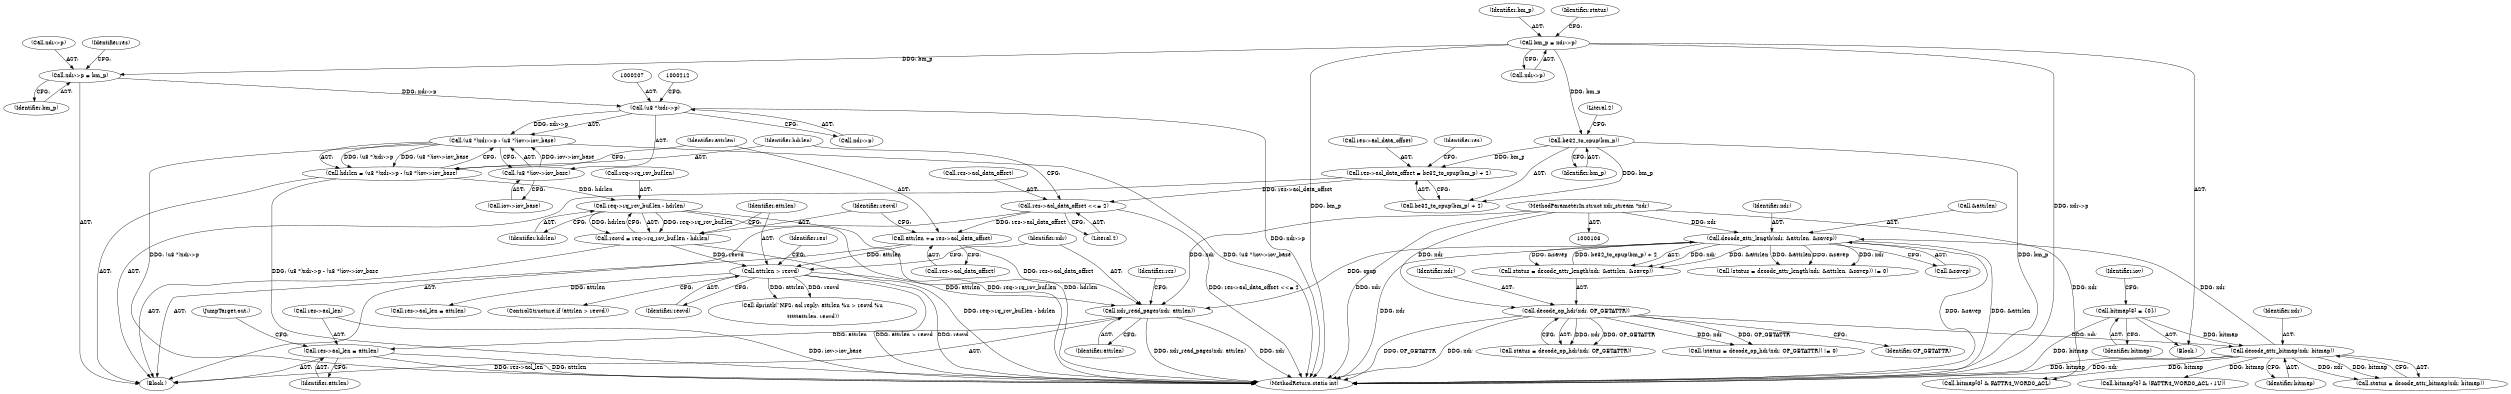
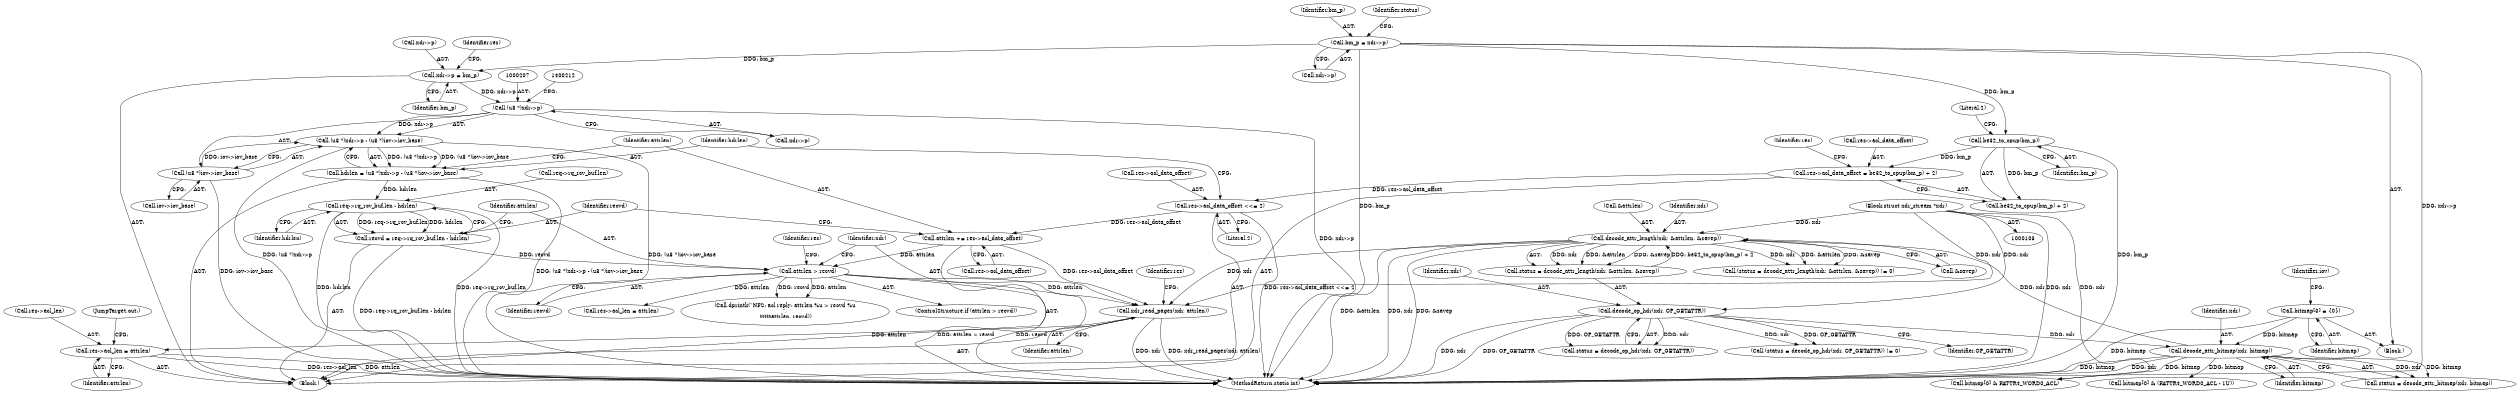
node "1000212": label "1000212" -> "1400212"
node "(MethodParameterIn,struct xdr_stream *xdr)": label "(MethodParameterIn,struct xdr_stream *xdr)" -> "(Block,struct xdr_stream *xdr)"
edge "(Call,decode_attr_length(xdr, &attrlen, &savep))" -> "(Call,xdr_read_pages(xdr, attrlen))": label "DDG: cpup" -> "DDG: xdr"
edge "(Call,attrlen > recvd)" -> "(ControlStructure,if (attrlen > recvd))": label "CFG: " -> "AST: "
edge "(Call,res->acl_len)" -> "(MethodReturn,static int)": now "(Call,(u8 *)iov->iov_base)" -> "(MethodReturn,static int)"
